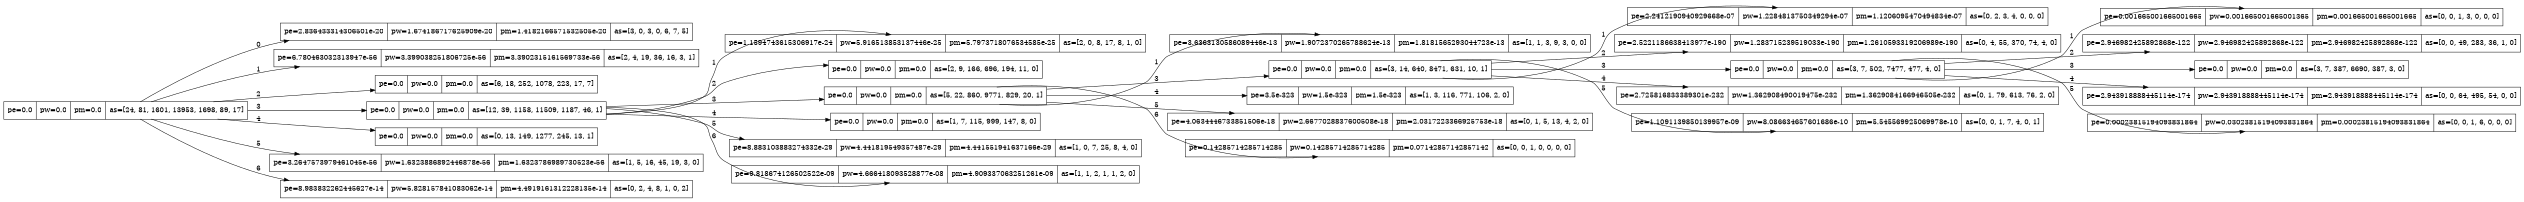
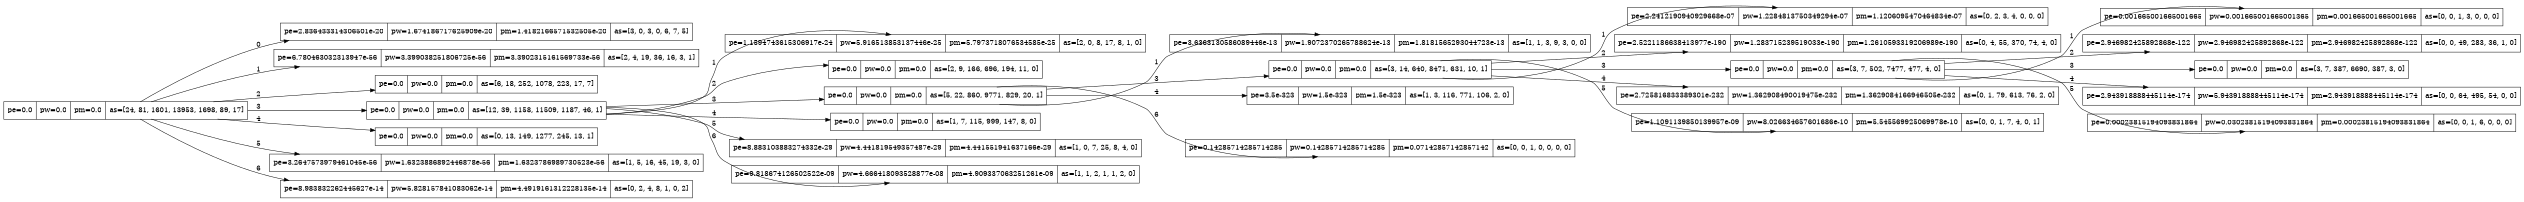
node "pe=2.2412190940929668e-07": text "pm=1.1206095470494834e-07" -> "pm=1.1206095470464834e-07"
node "pe=2.943918888445114e-174": text "pw=2.943918888445114e-174" -> "pw=5.943918888445114e-174"
node "pe=4.0634446733851506e-18": removed
node "pe=1.1091139850139957e-09": text "pw=8.086634657601686e-10" -> "pw=8.026634657601686e-10"
